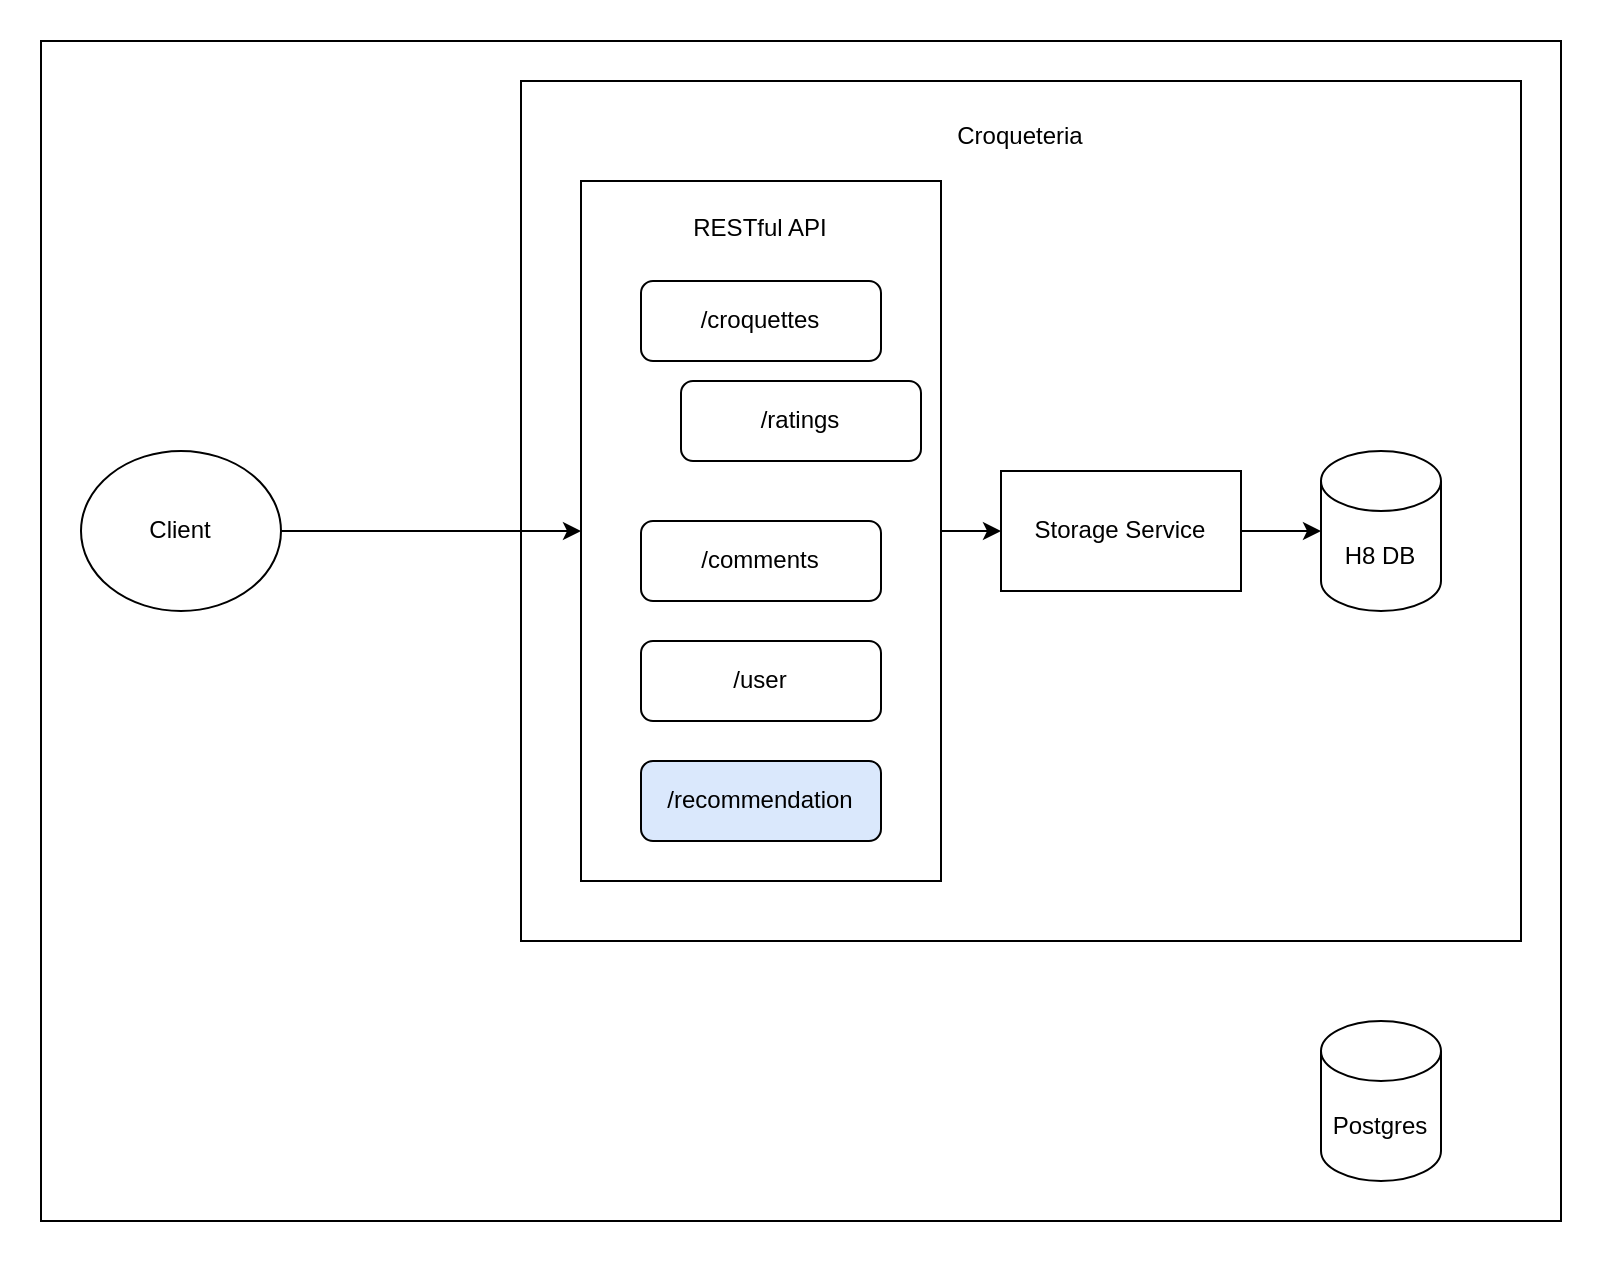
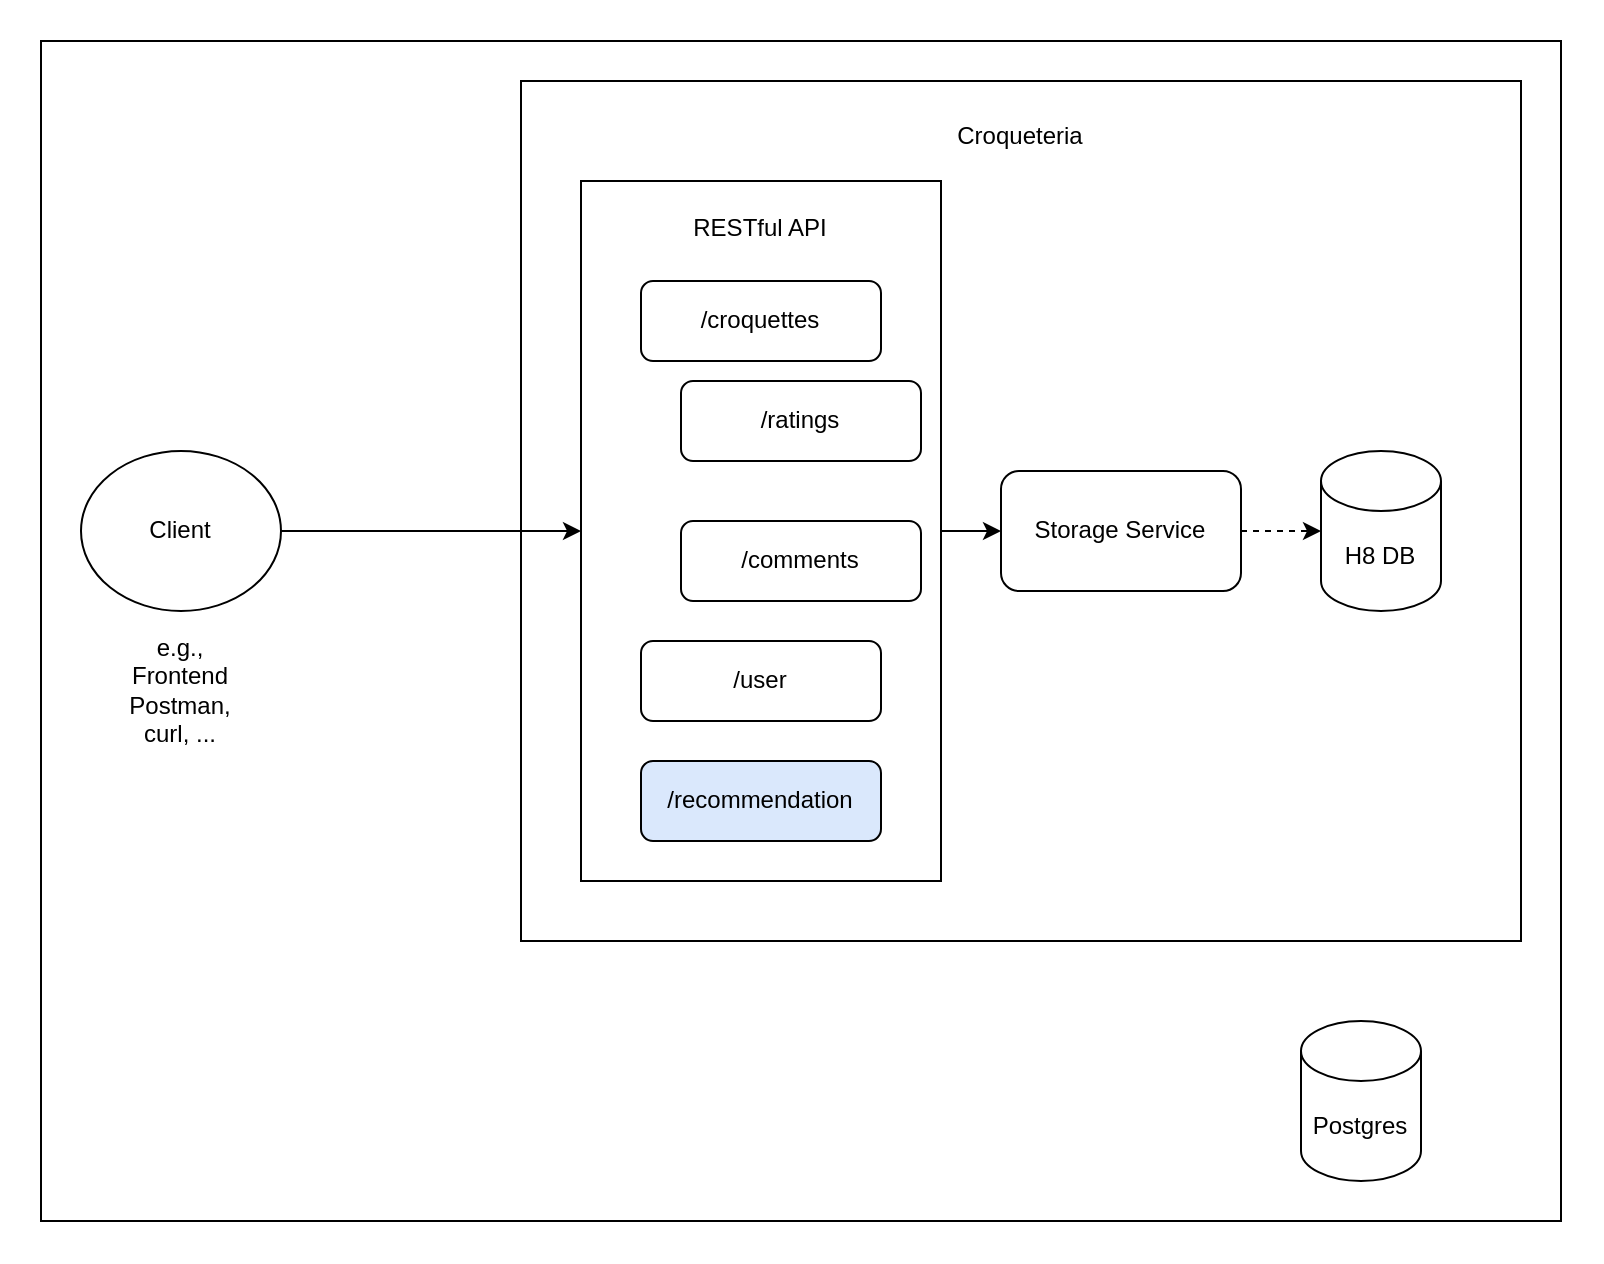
node "Storage Service": shape rectangle -> rounded rectangle
edge "Storage Service" -> "H8 DB": style solid -> dashed
node "/comments": moved (761, 561) -> (801, 561)
node "e.g., Frontend Postman, curl, ...": added
node "Postgres": moved (1381, 1101) -> (1361, 1101)
